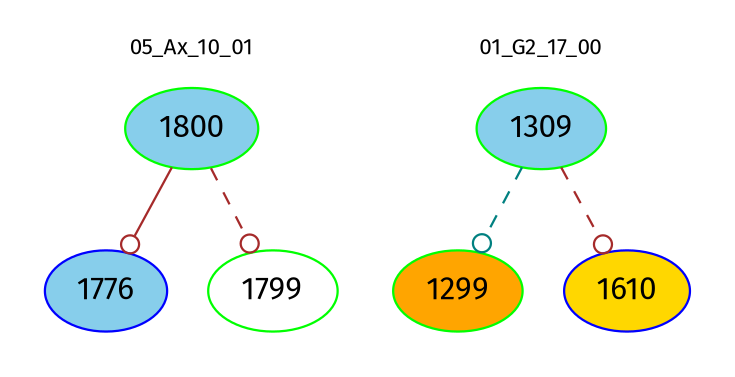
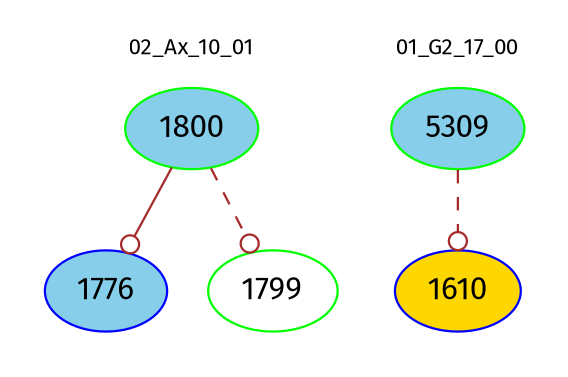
cluster "05_Ax_10_01": label "05_Ax_10_01" -> "02_Ax_10_01"
node "1309": label "1309" -> "5309"
node "1299": removed
